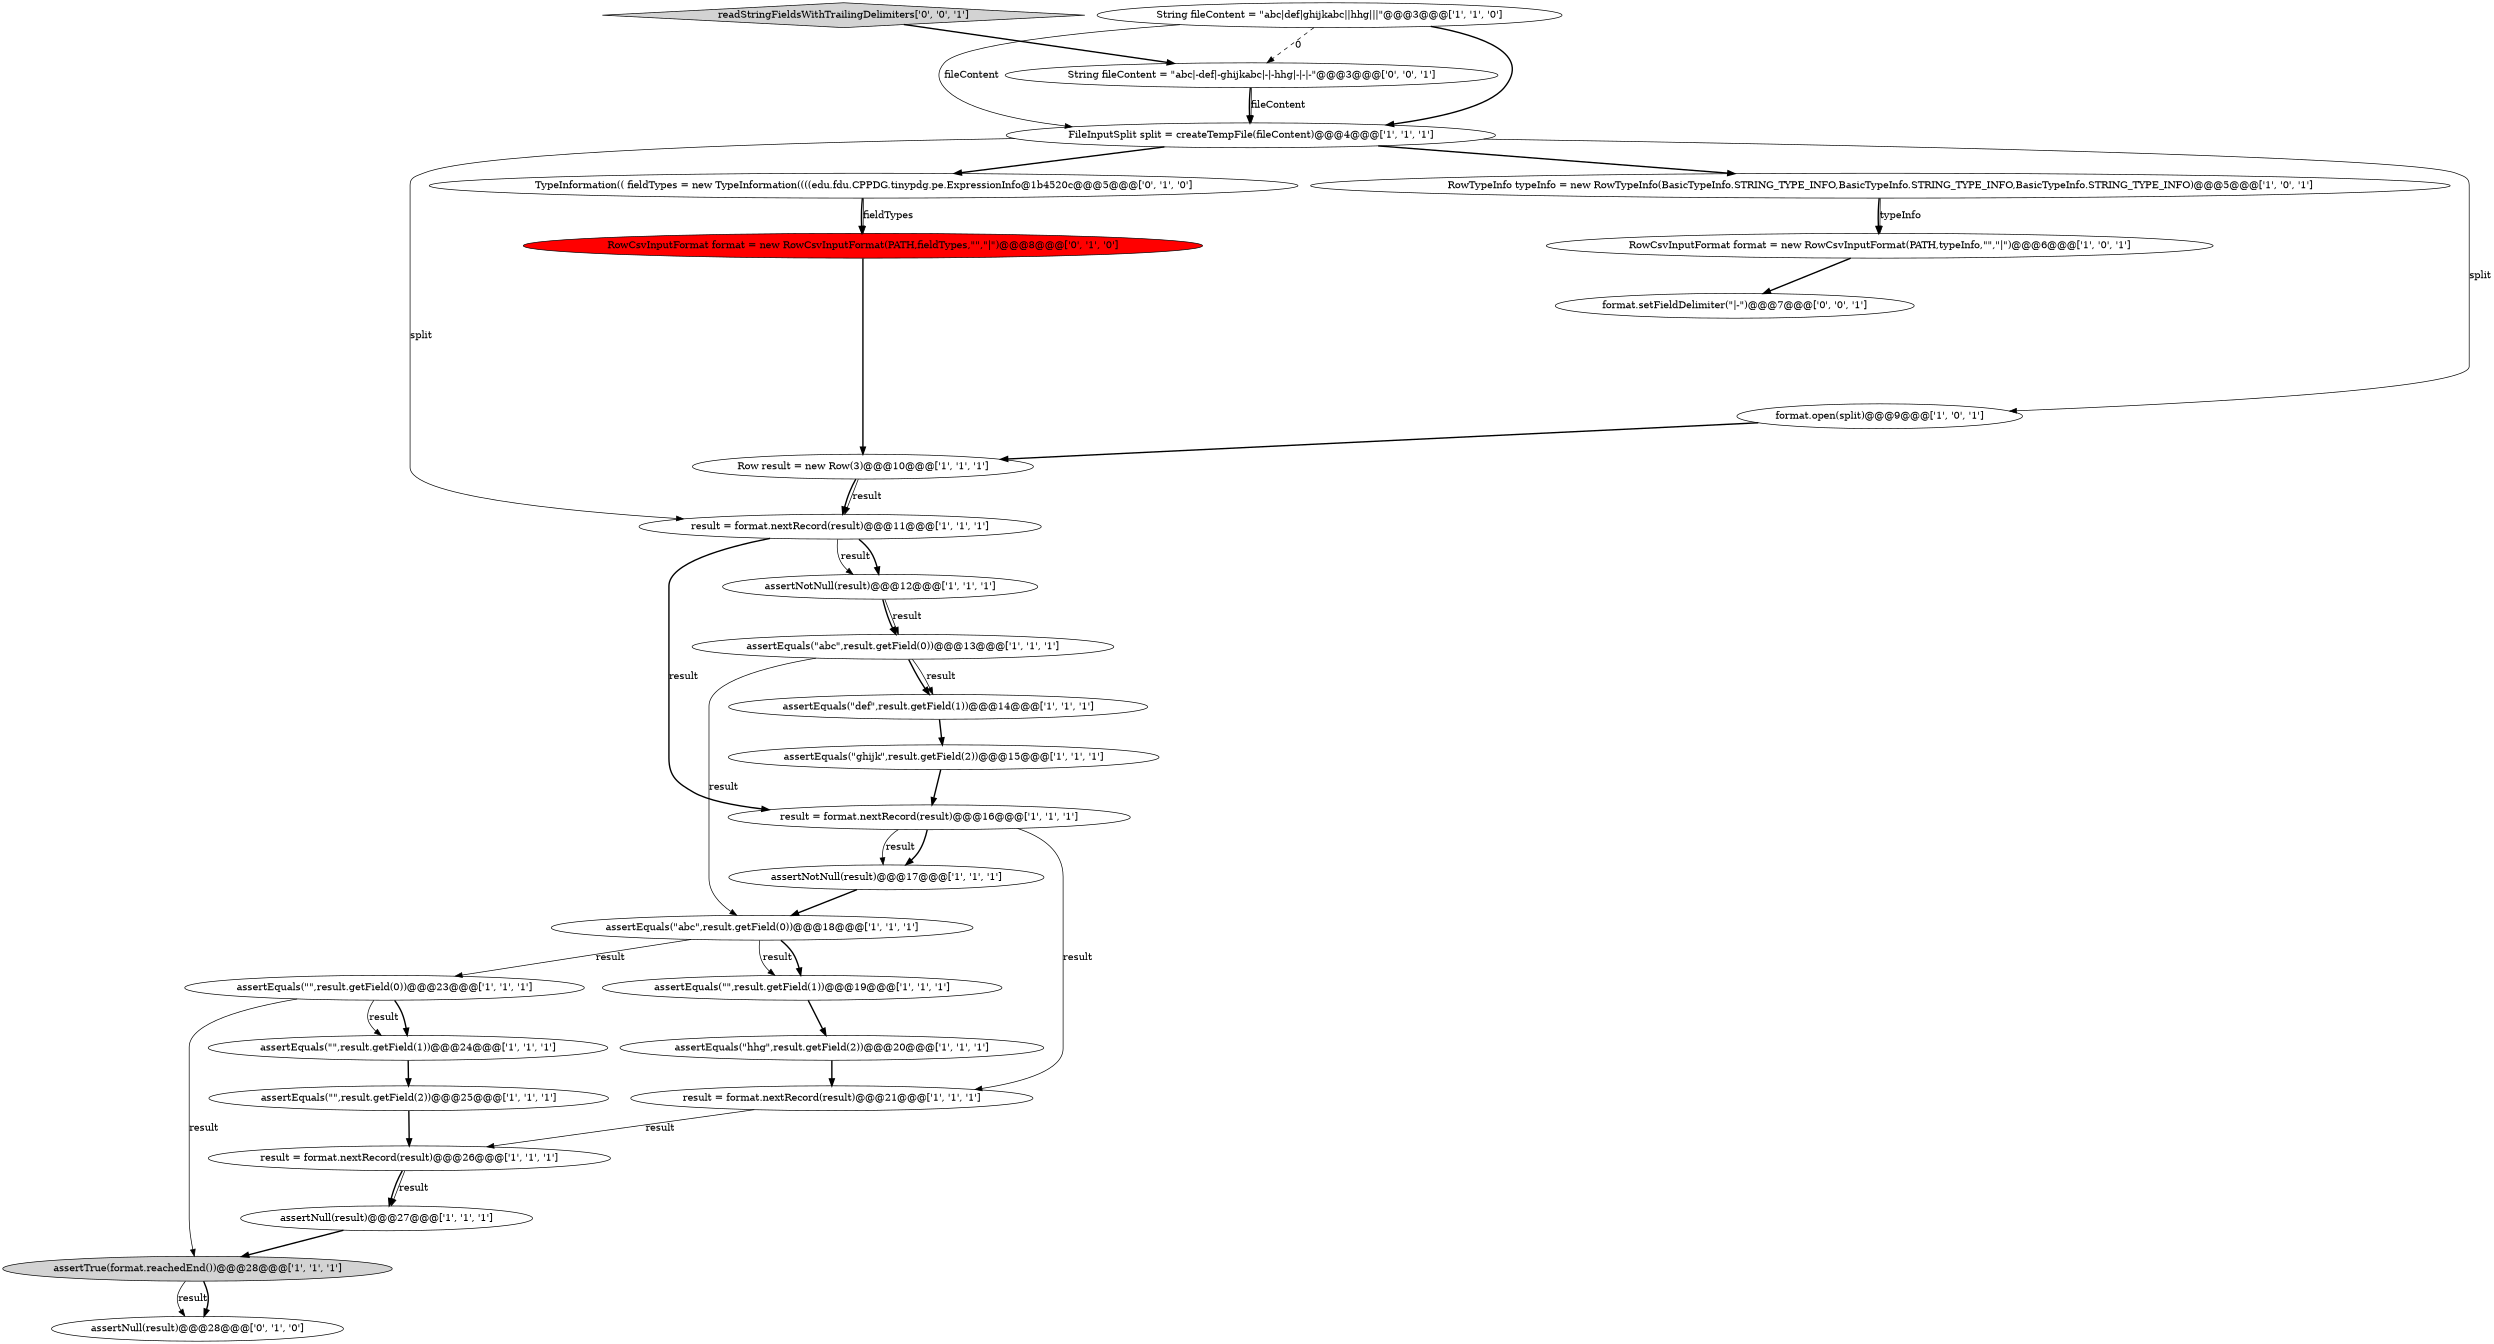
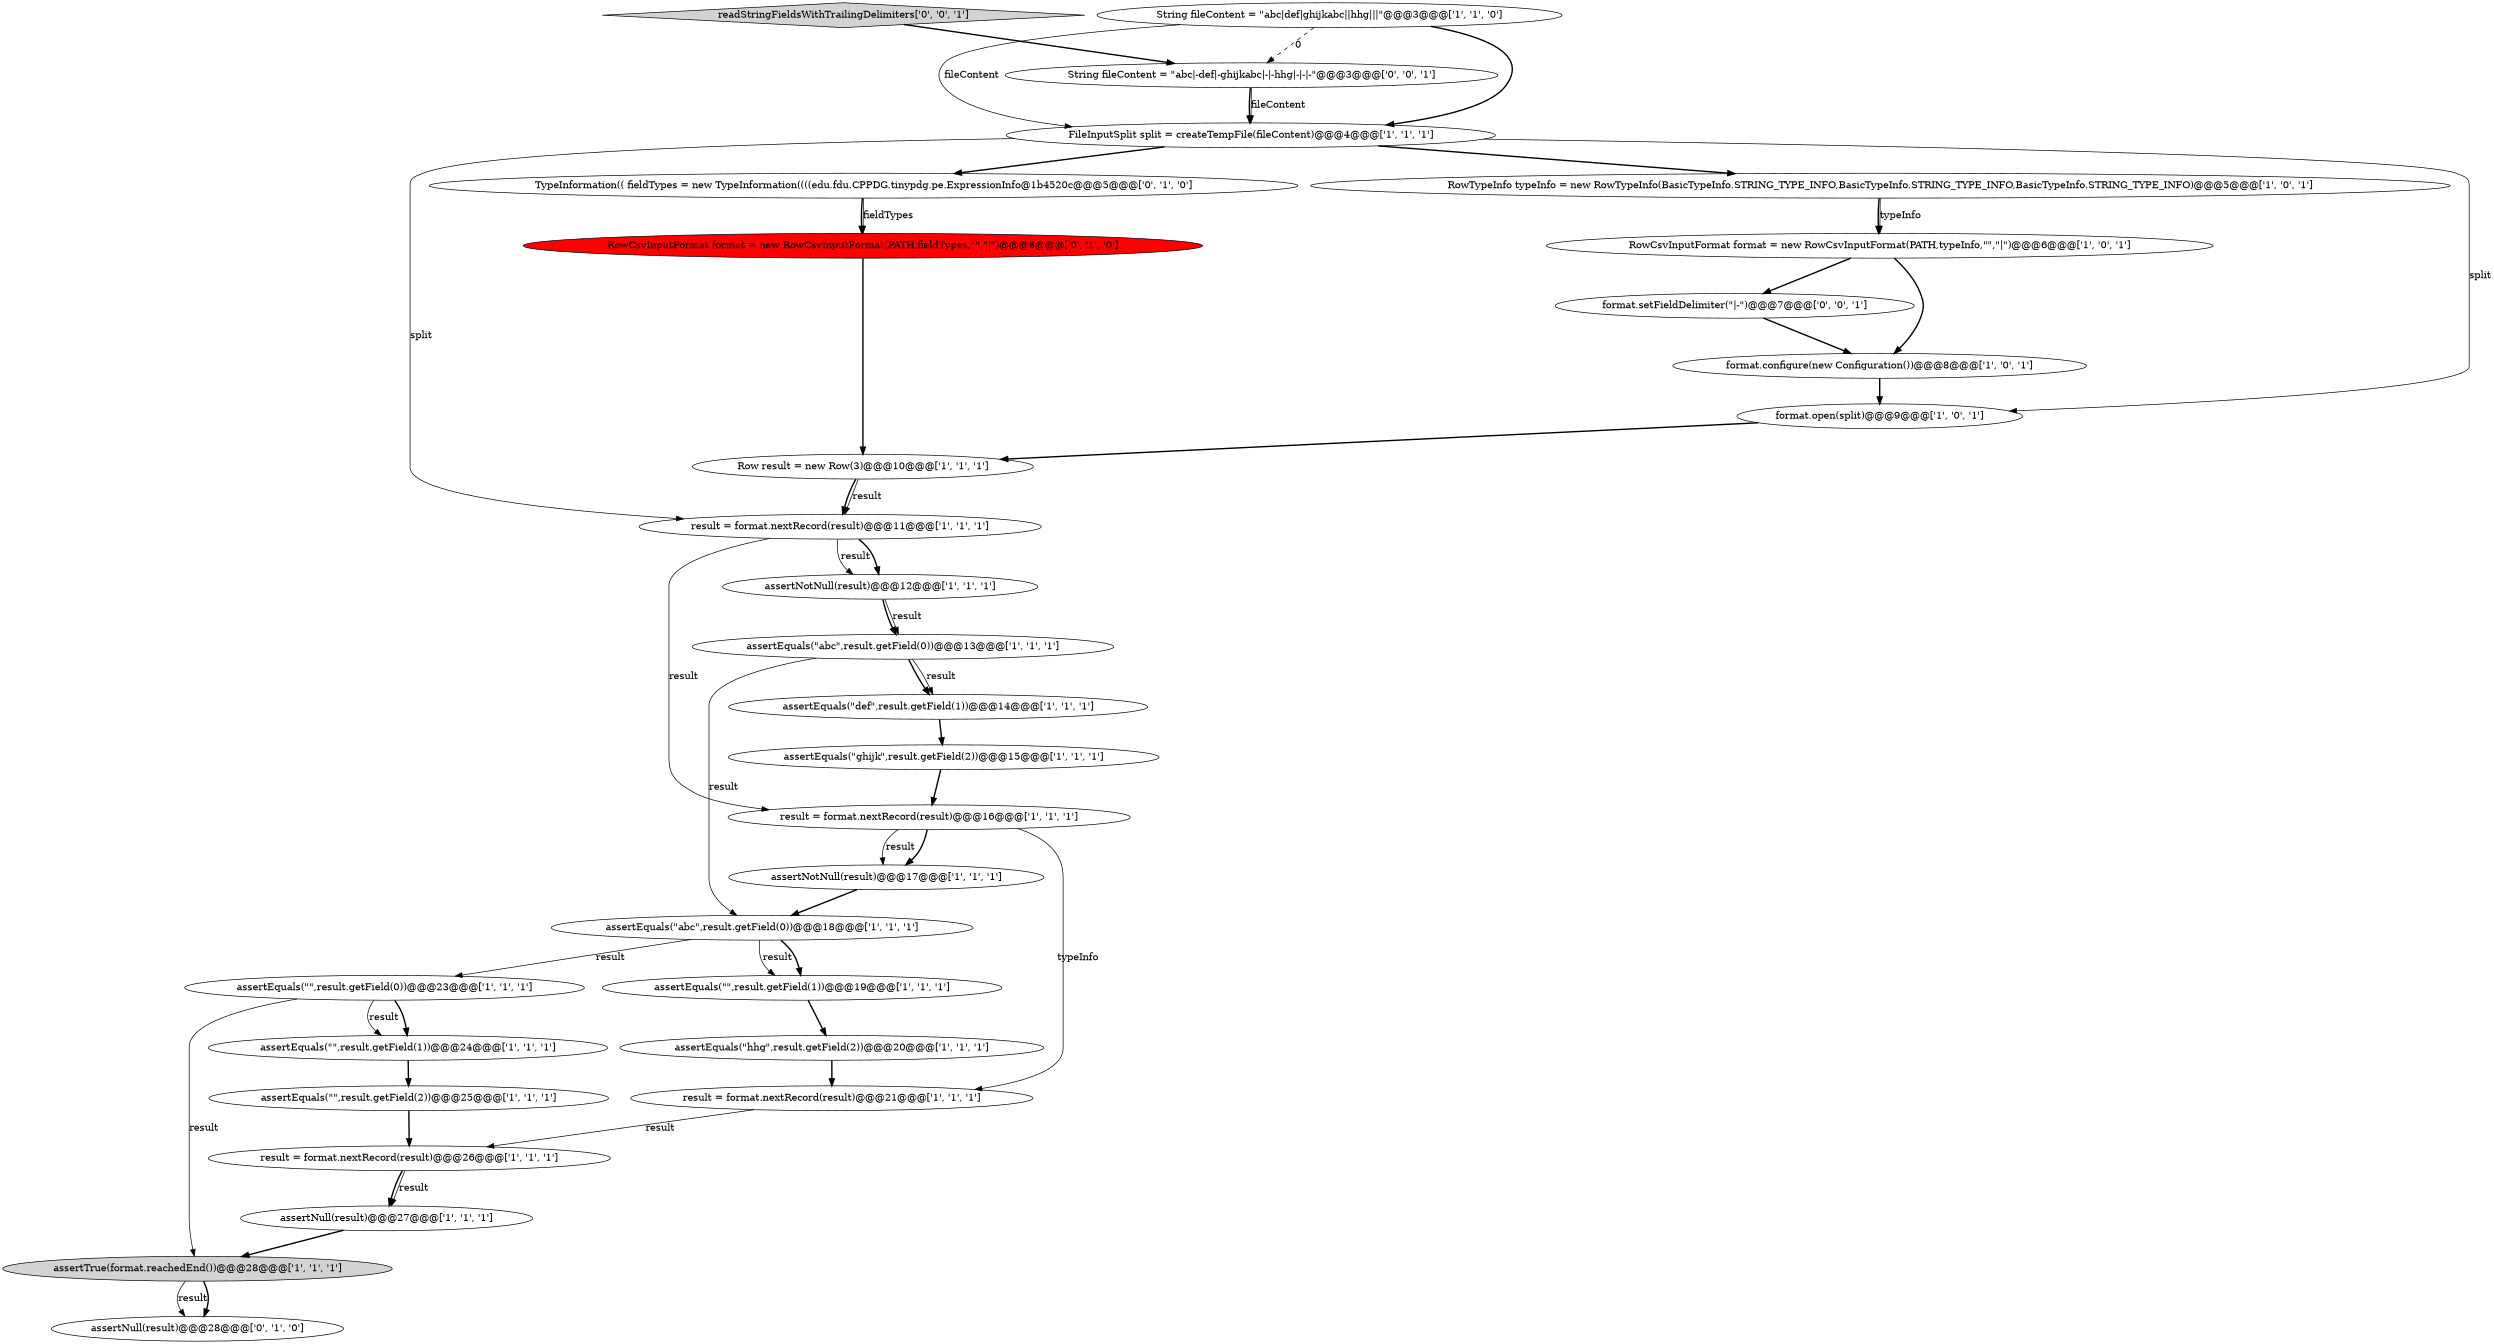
node "format.configure(new Configuration())@@@8@@@['1', '0', '1']": added
edge "result = format.nextRecord(result)@@@11@@@['1', '1', '1']" -> "result = format.nextRecord(result)@@@16@@@['1', '1', '1']": style bold -> solid
edge "result = format.nextRecord(result)@@@16@@@['1', '1', '1']" -> "result = format.nextRecord(result)@@@21@@@['1', '1', '1']": label "result" -> "typeInfo"
